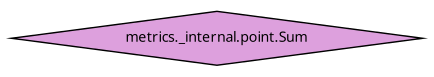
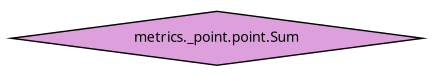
node "metrics._internal.point.Sum": label "metrics._internal.point.Sum" -> "metrics._point.point.Sum"
